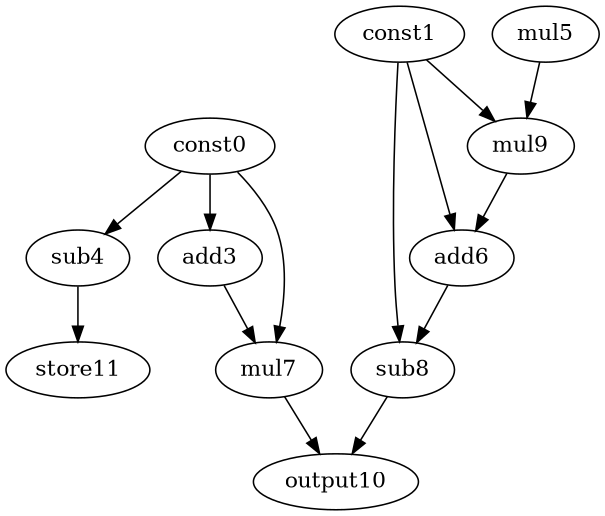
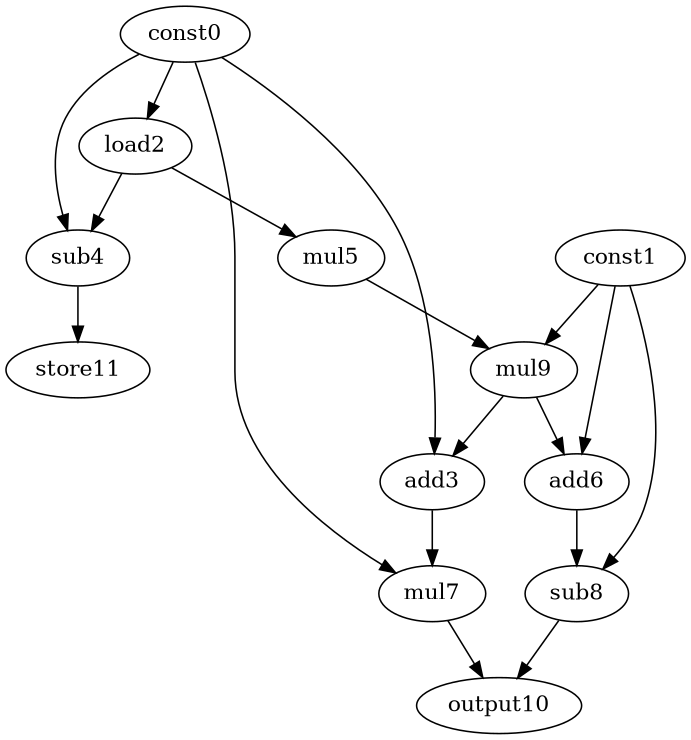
node "load2": added
edge "mul9" -> "add3": added
